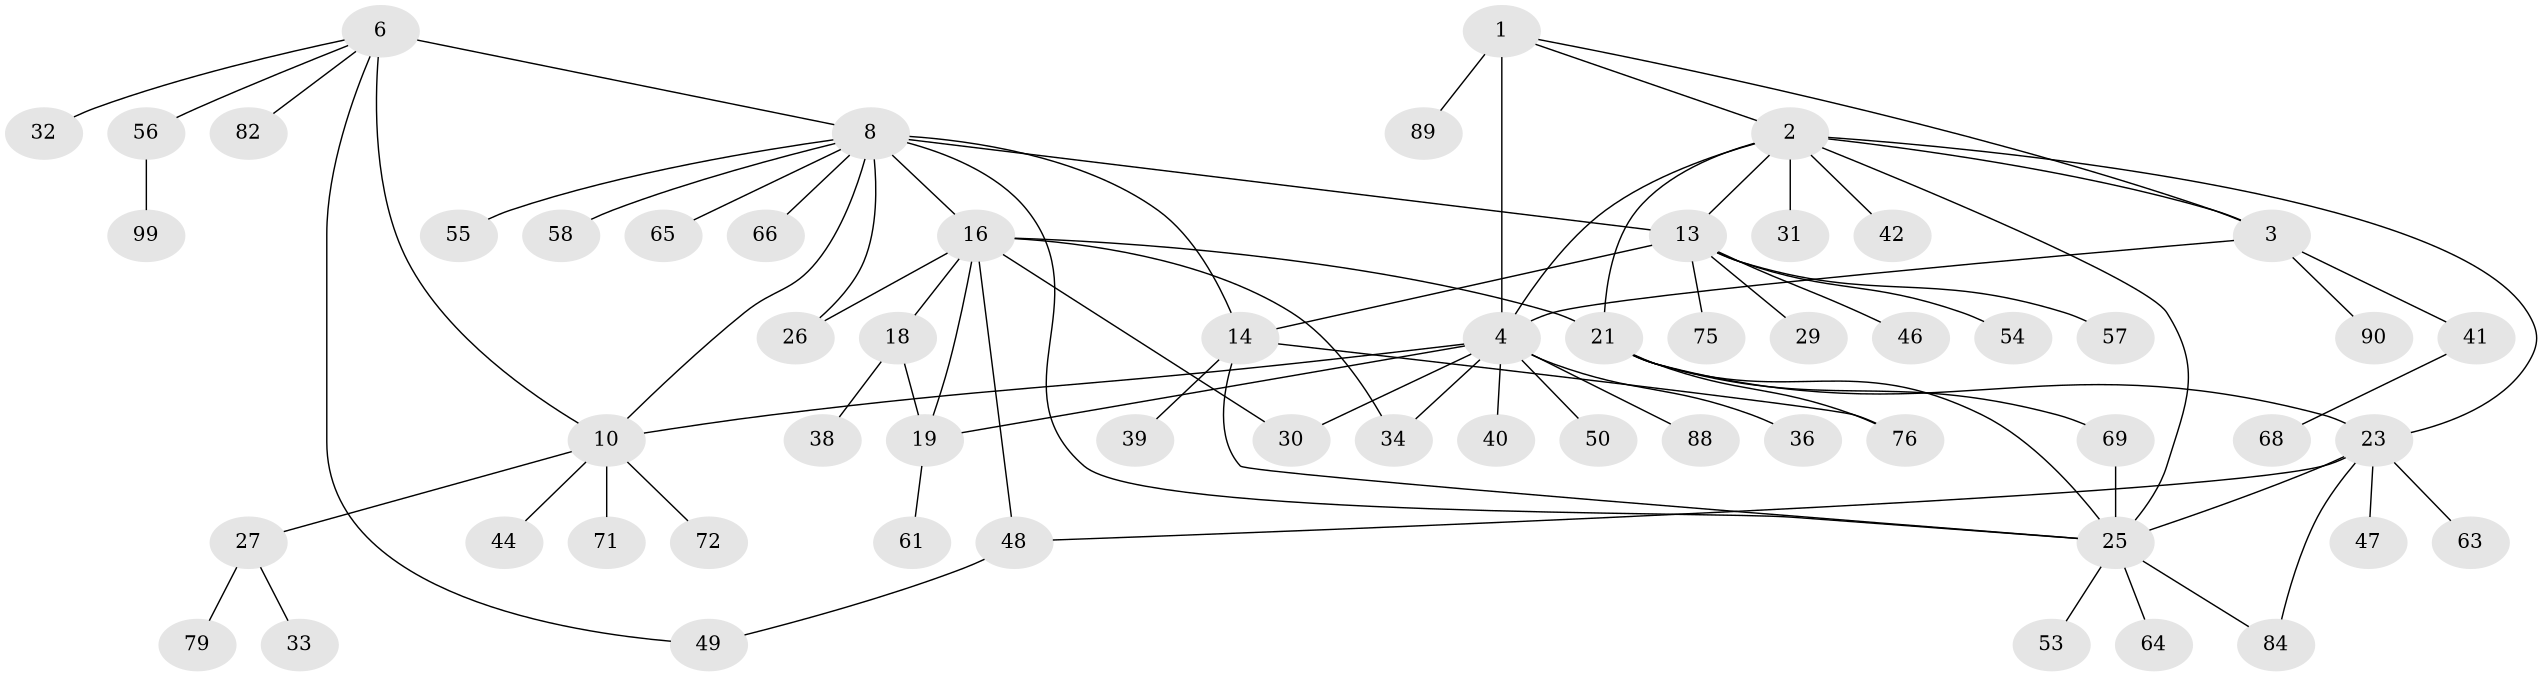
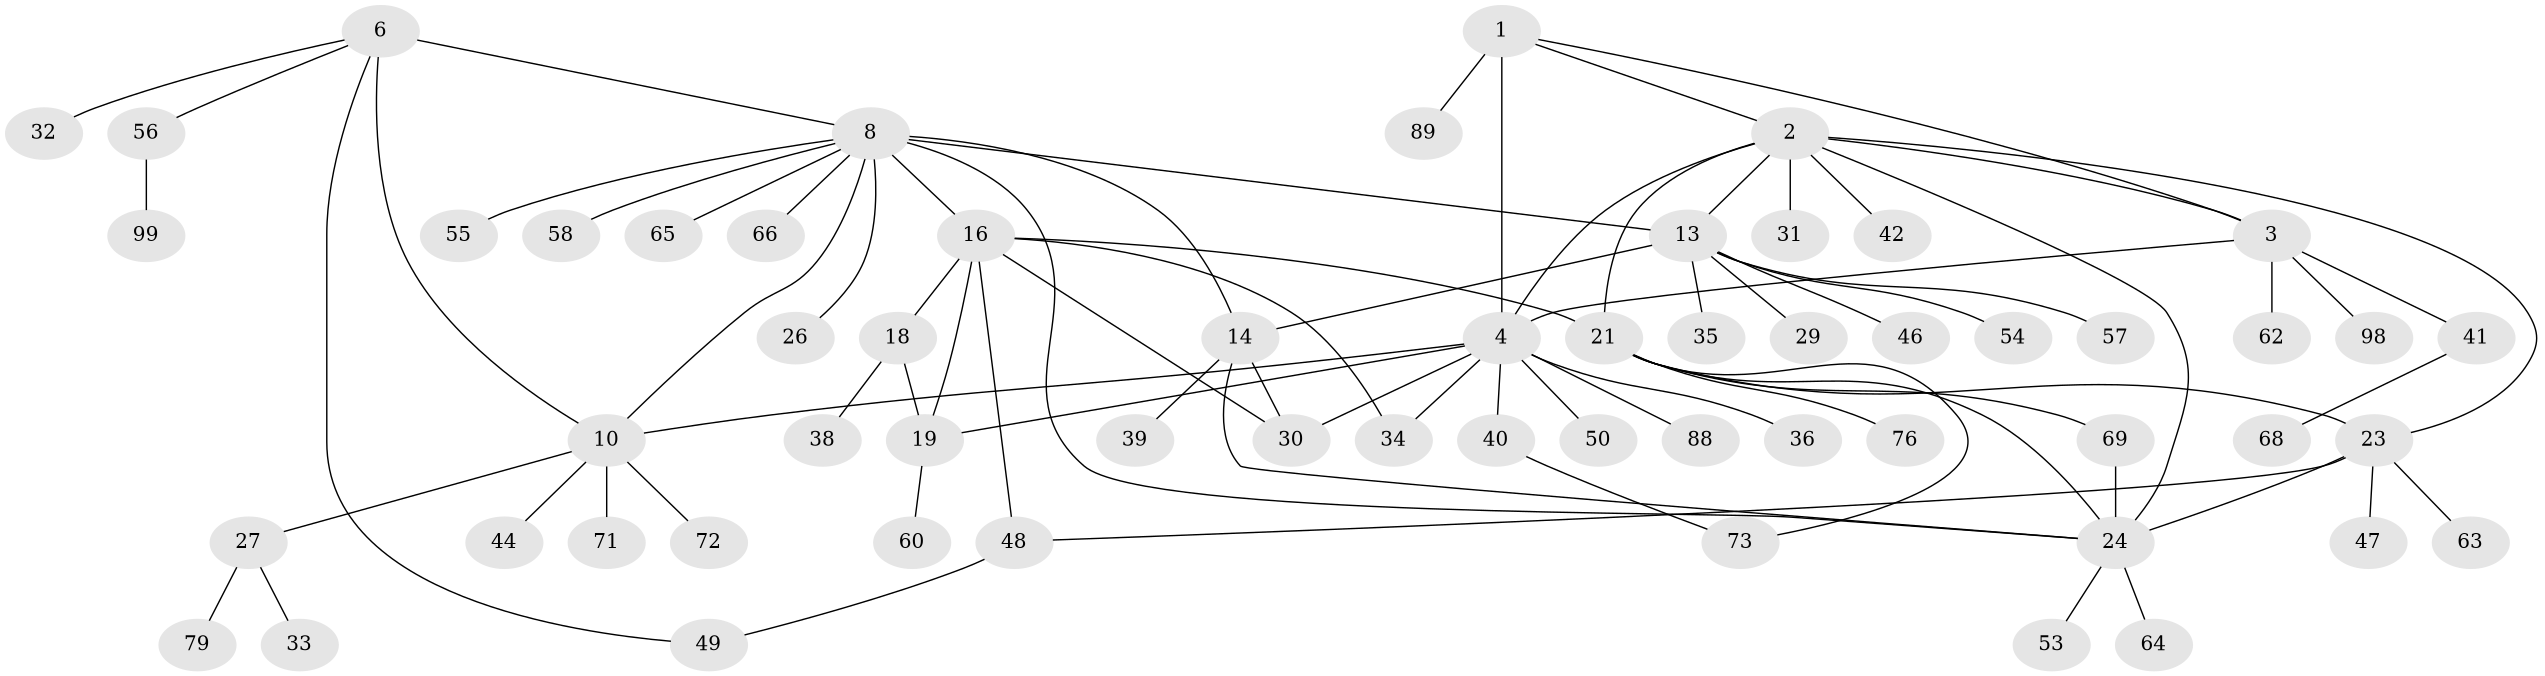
node "82": removed
edge "16" -- "26": removed
node "75": label "75" -> "35"
node "62": added
node "90": label "90" -> "98"
edge "14" -- "76": now "14" -- "30"
node "61": label "61" -> "60"
node "73": added
node "25": label "25" -> "24"
node "84": removed
